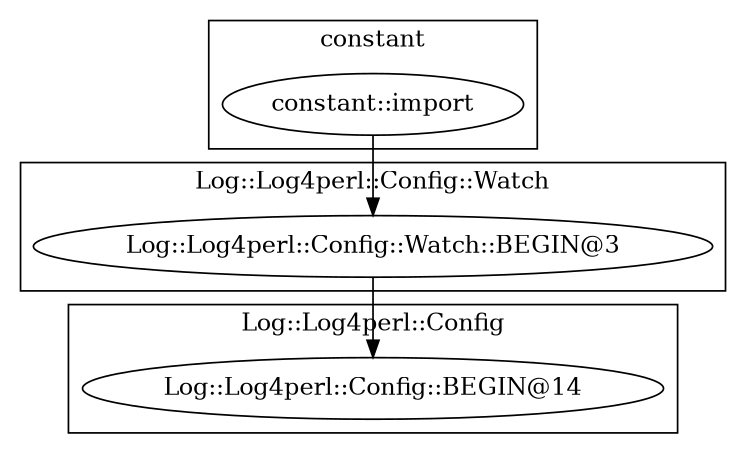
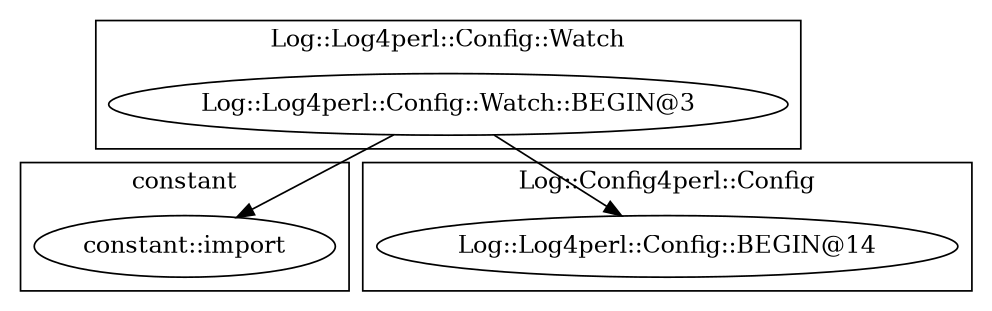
edge "constant::import" -> "Log::Log4perl::Config::Watch::BEGIN@3": reversed
cluster "Log::Log4perl::Config": label "Log::Log4perl::Config" -> "Log::Config4perl::Config"
